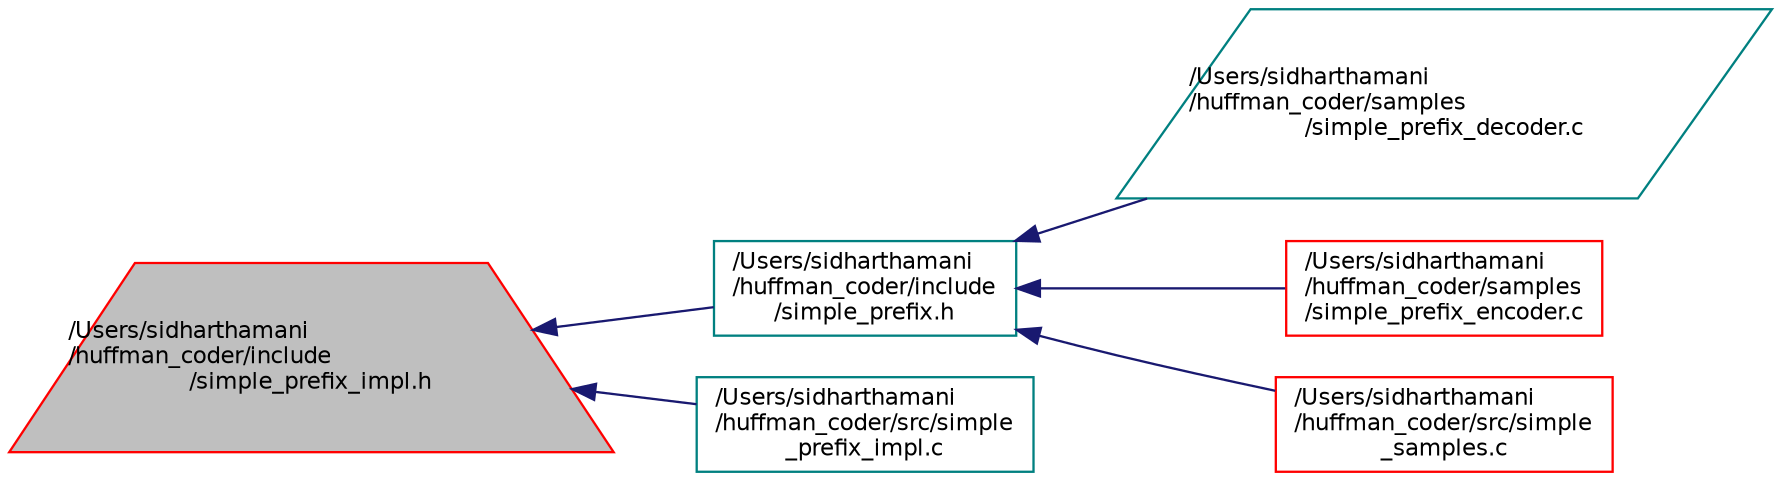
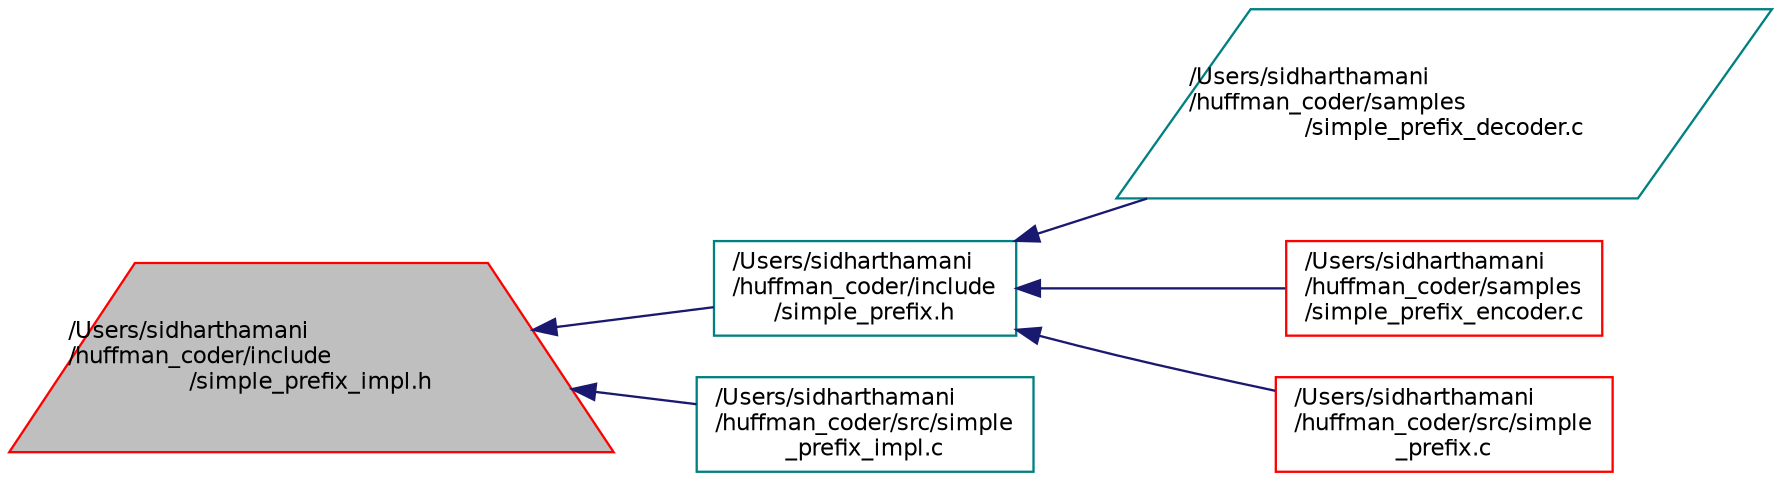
node "/Users/sidharthamani /huffman_coder/src/simple _samples.c": label "/Users/sidharthamani /huffman_coder/src/simple _samples.c" -> "/Users/sidharthamani /huffman_coder/src/simple _prefix.c"
